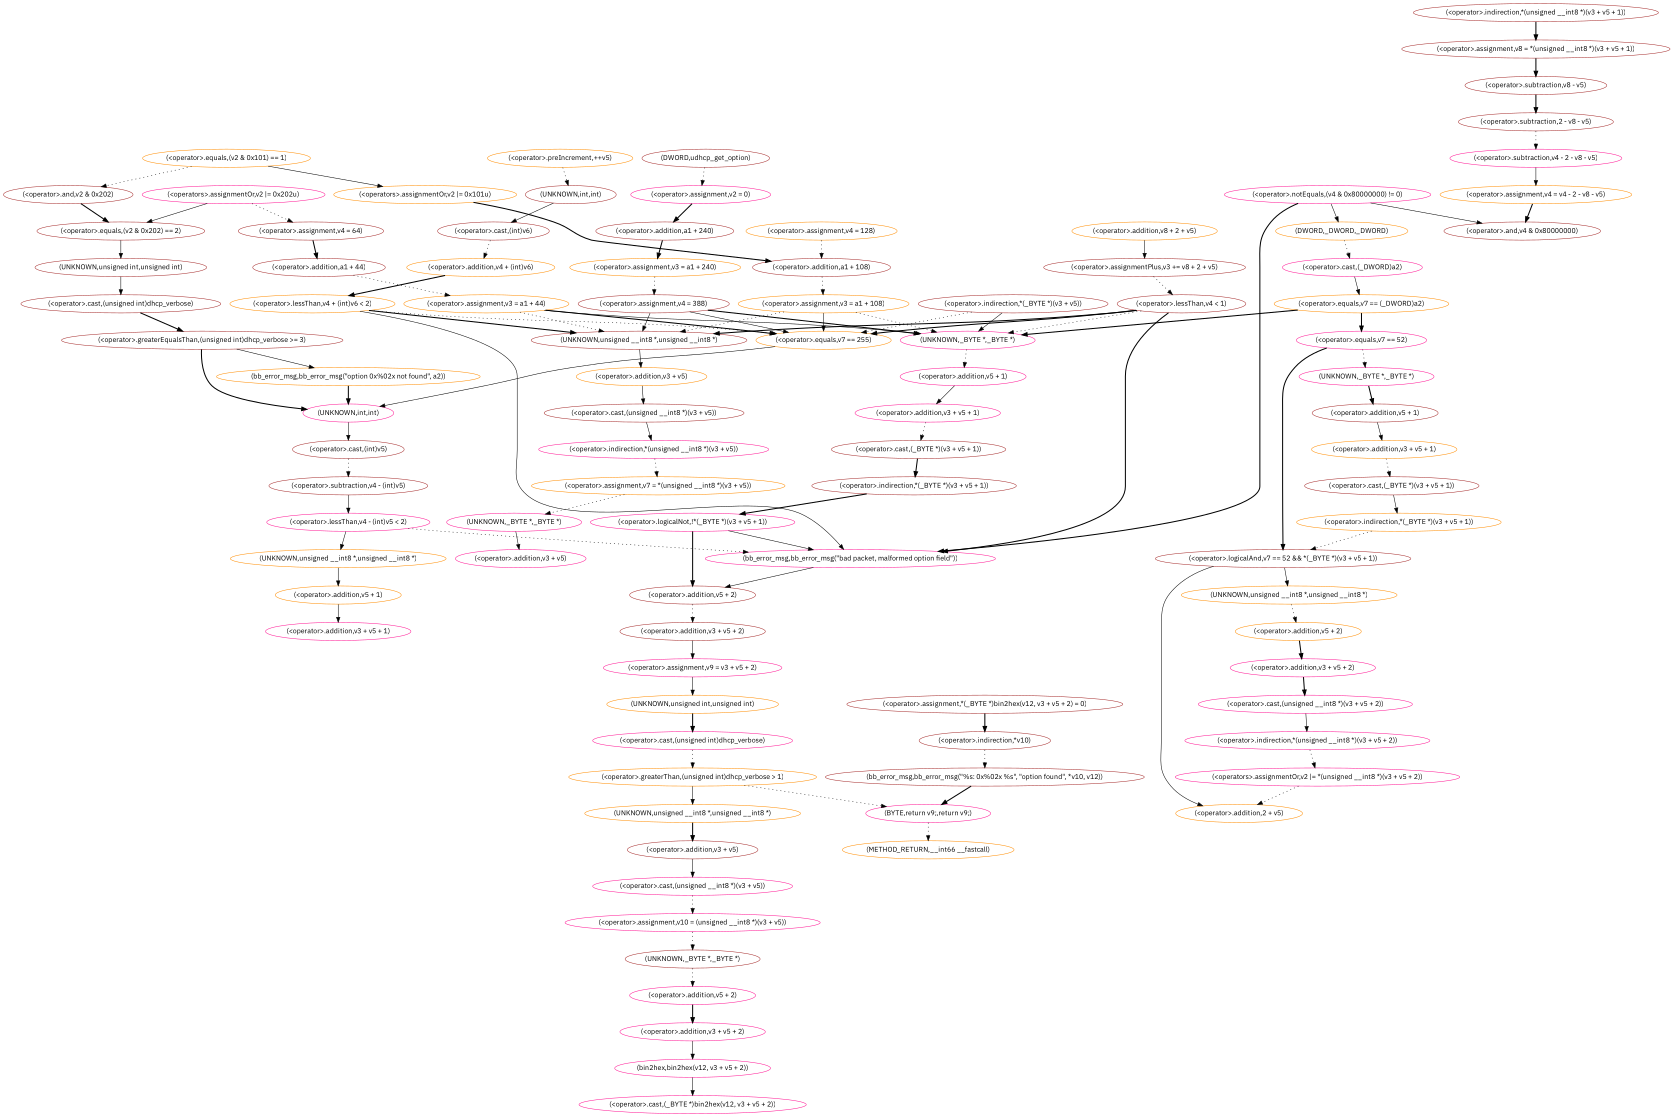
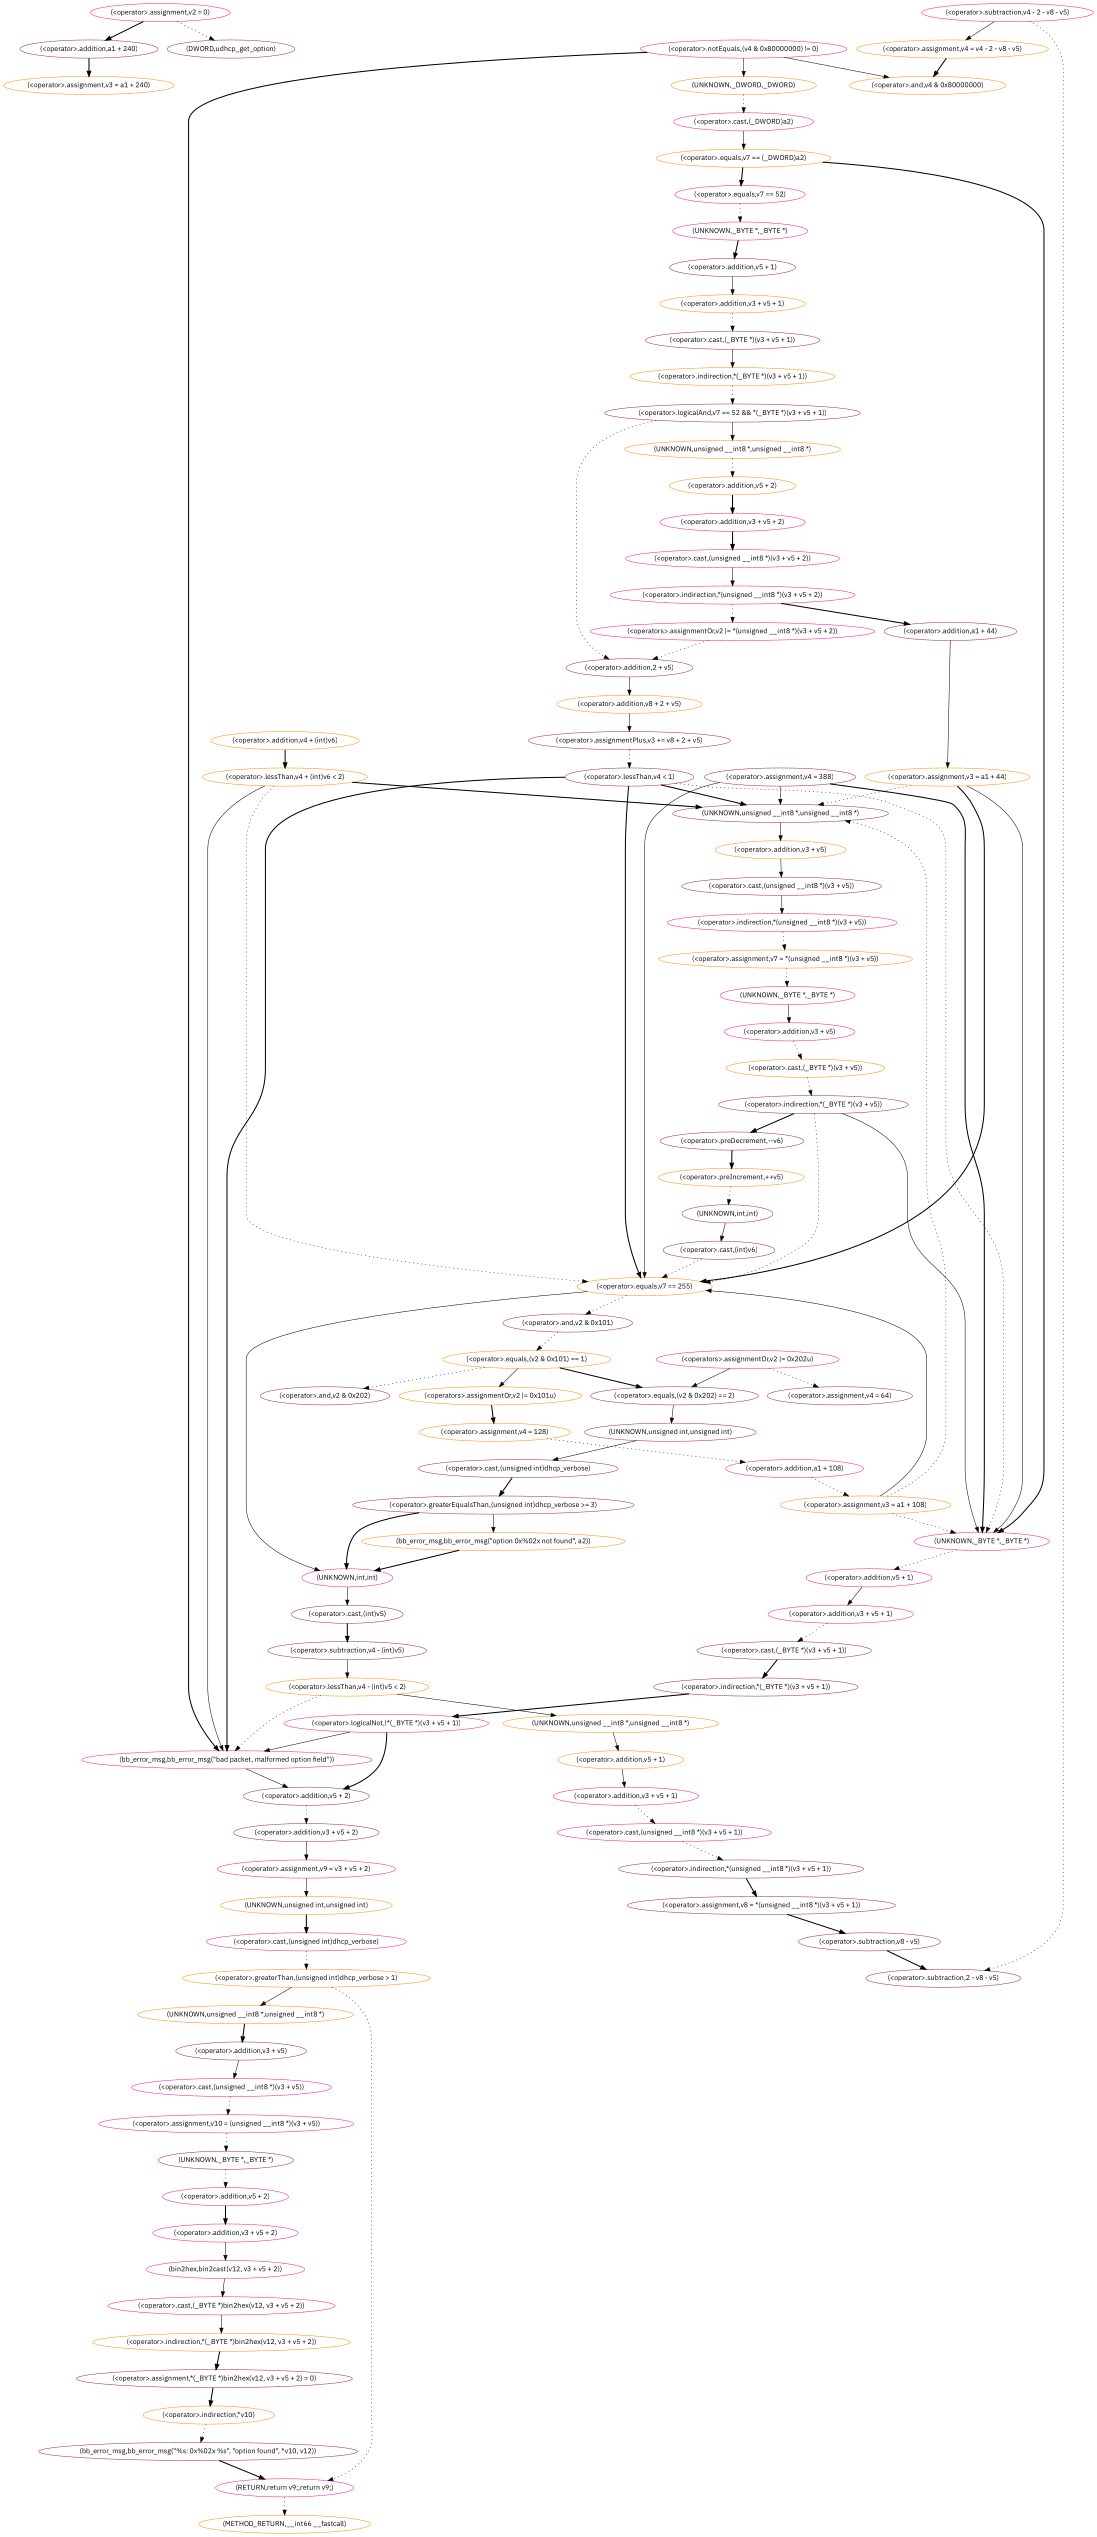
edge "(<operator>.subtraction,2 - v8 - v5)" -> "(<operator>.subtraction,v4 - 2 - v8 - v5)": reversed
edge "(DWORD,udhcp_get_option)" -> "(<operator>.assignment,v2 = 0)": reversed
edge "(<operator>.and,v2 & 0x202)" -> "(<operator>.equals,(v2 & 0x202) == 2)": now "(<operator>.equals,(v2 & 0x101) == 1)" -> "(<operator>.equals,(v2 & 0x202) == 2)"
node "(DWORD,_DWORD,_DWORD)": label "(DWORD,_DWORD,_DWORD)" -> "(UNKNOWN,_DWORD,_DWORD)"
node "(<operator>.and,v4 & 0x80000000)": color brown -> darkorange
edge "(<operators>.assignmentOr,v2 |= 0x101u)" -> "(<operator>.addition,a1 + 108)": now "(<operators>.assignmentOr,v2 |= 0x101u)" -> "(<operator>.assignment,v4 = 128)"
edge "(<operator>.assignment,v4 = 64)" -> "(<operator>.addition,a1 + 44)": now "(<operator>.indirection,*(unsigned __int8 *)(v3 + v5 + 2))" -> "(<operator>.addition,a1 + 44)"
edge "(<operator>.cast,(int)v6)" -> "(<operator>.addition,v4 + (int)v6)": now "(<operator>.cast,(int)v6)" -> "(<operator>.equals,v7 == 255)"
node "(<operator>.addition,a1 + 108)": color brown -> deeppink
edge "(<operator>.addition,a1 + 44)" -> "(<operator>.assignment,v3 = a1 + 44)": style dotted -> solid
edge "(<operator>.assignment,v3 = a1 + 240)" -> "(<operator>.assignment,v4 = 388)": removed
edge "(<operator>.equals,v7 == 52)" -> "(<operator>.logicalAnd,v7 == 52 && *(_BYTE *)(v3 + v5 + 1))": removed
edge "(<operator>.cast,(int)v5)" -> "(<operator>.subtraction,v4 - (int)v5)": style dotted -> bold
node "(<operator>.lessThan,v4 - (int)v5 < 2)": color deeppink -> darkorange
edge "(<operator>.logicalAnd,v7 == 52 && *(_BYTE *)(v3 + v5 + 1))" -> "(<operator>.addition,2 + v5)": style solid -> dotted
edge "(<operator>.addition,2 + v5)" -> "(<operator>.addition,v8 + 2 + v5)": added
node "(<operator>.indirection,*v10)": color brown -> darkorange
node "(BYTE,return v9;,return v9;)": label "(BYTE,return v9;,return v9;)" -> "(RETURN,return v9;,return v9;)"
node "(<operator>.addition,2 + v5)": color darkorange -> brown
node "(bin2hex,bin2hex(v12, v3 + v5 + 2))": label "(bin2hex,bin2hex(v12, v3 + v5 + 2))" -> "(bin2hex,bin2cast(v12, v3 + v5 + 2))"
node "(<operator>.cast,(_BYTE *)(v3 + v5))": added
node "(<operator>.preDecrement,--v6)": added
node "(<operator>.and,v2 & 0x101)": added
node "(<operator>.cast,(unsigned __int8 *)(v3 + v5 + 1))": added
node "(<operator>.indirection,*(_BYTE *)bin2hex(v12, v3 + v5 + 2))": added
